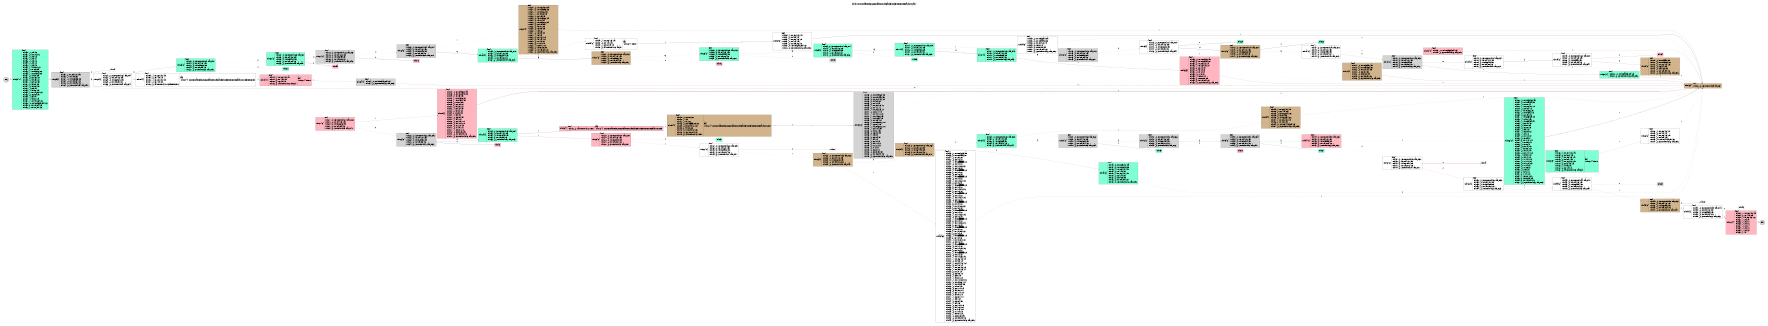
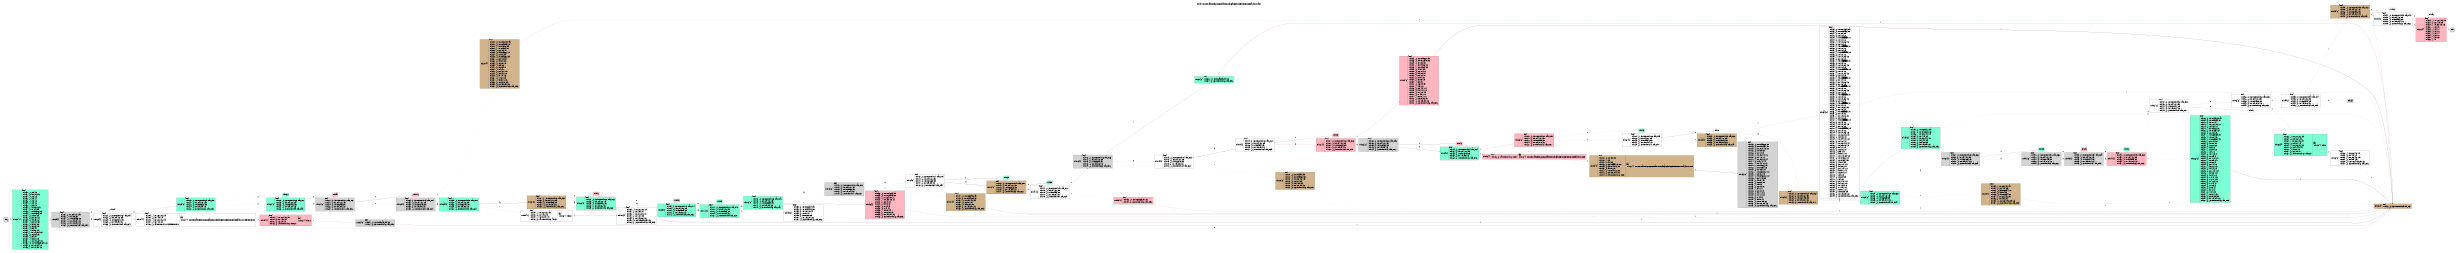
edge "0x4017fb [28]" -> "0x401c0b [30]": now "0x4017fb [28]" -> "0x401817 [28]"
